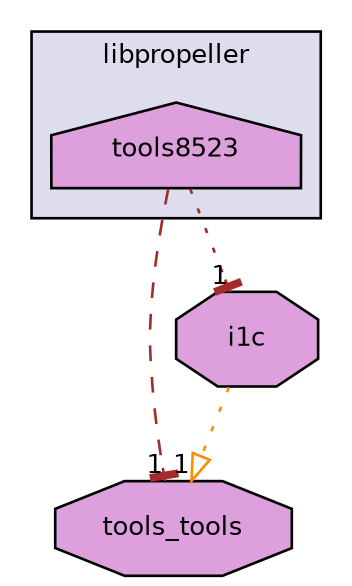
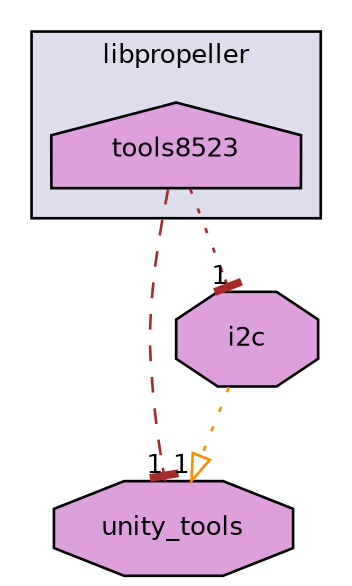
node "i1c": label "i1c" -> "i2c"
node "tools_tools": label "tools_tools" -> "unity_tools"
